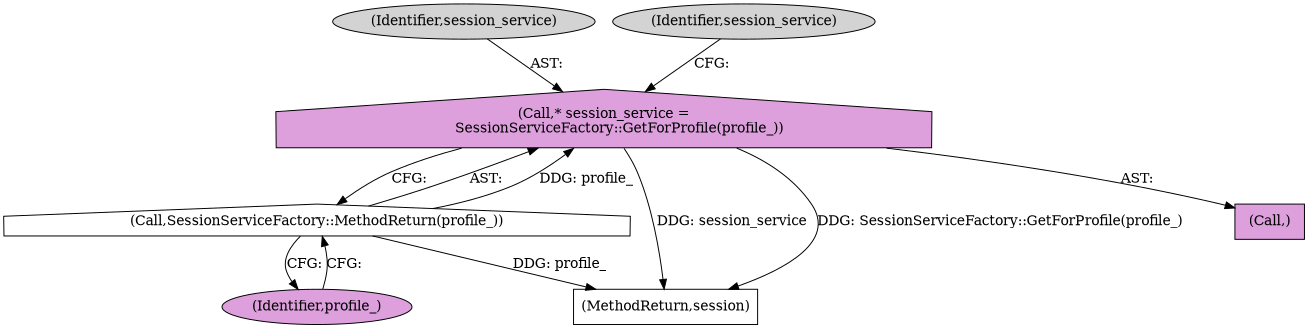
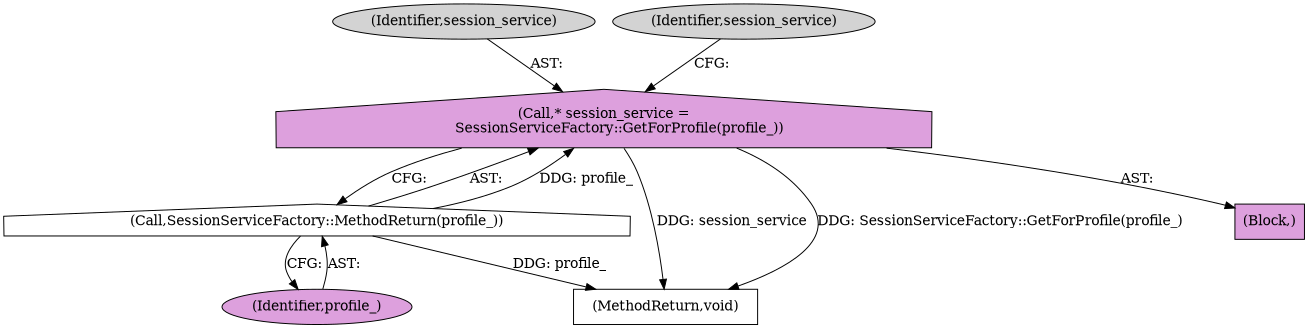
node "(Call,)": label "(Call,)" -> "(Block,)"
edge "(Identifier,profile_)" -> "(Call,SessionServiceFactory::MethodReturn(profile_))": label "CFG: " -> "AST: "
node "(MethodReturn,session)": label "(MethodReturn,session)" -> "(MethodReturn,void)"
